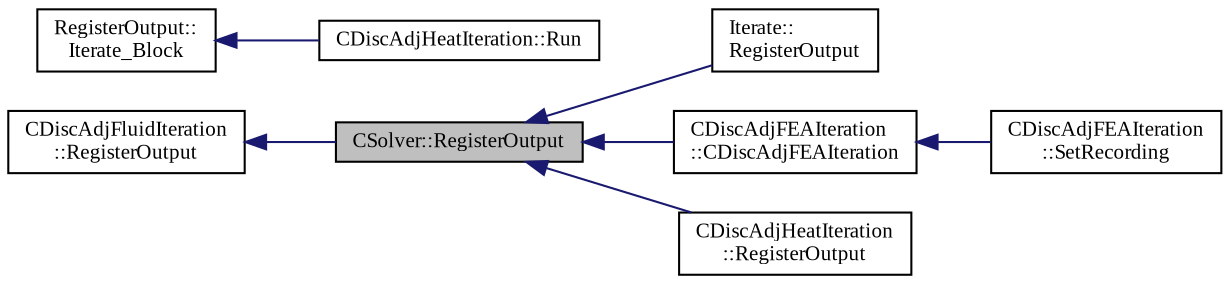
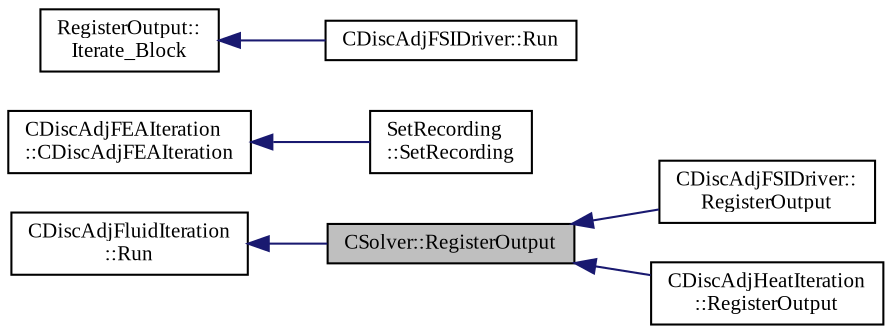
node "CDiscAdjHeatIteration::Run": label "CDiscAdjHeatIteration::Run" -> "CDiscAdjFSIDriver::Run"
node "Iterate:: RegisterOutput": label "Iterate:: RegisterOutput" -> "CDiscAdjFSIDriver:: RegisterOutput"
node "CDiscAdjFluidIteration ::RegisterOutput": label "CDiscAdjFluidIteration ::RegisterOutput" -> "CDiscAdjFluidIteration ::Run"
edge "CDiscAdjFEAIteration ::CDiscAdjFEAIteration" -> "CSolver::RegisterOutput": removed
node "CDiscAdjFEAIteration ::SetRecording": label "CDiscAdjFEAIteration ::SetRecording" -> "SetRecording ::SetRecording"
